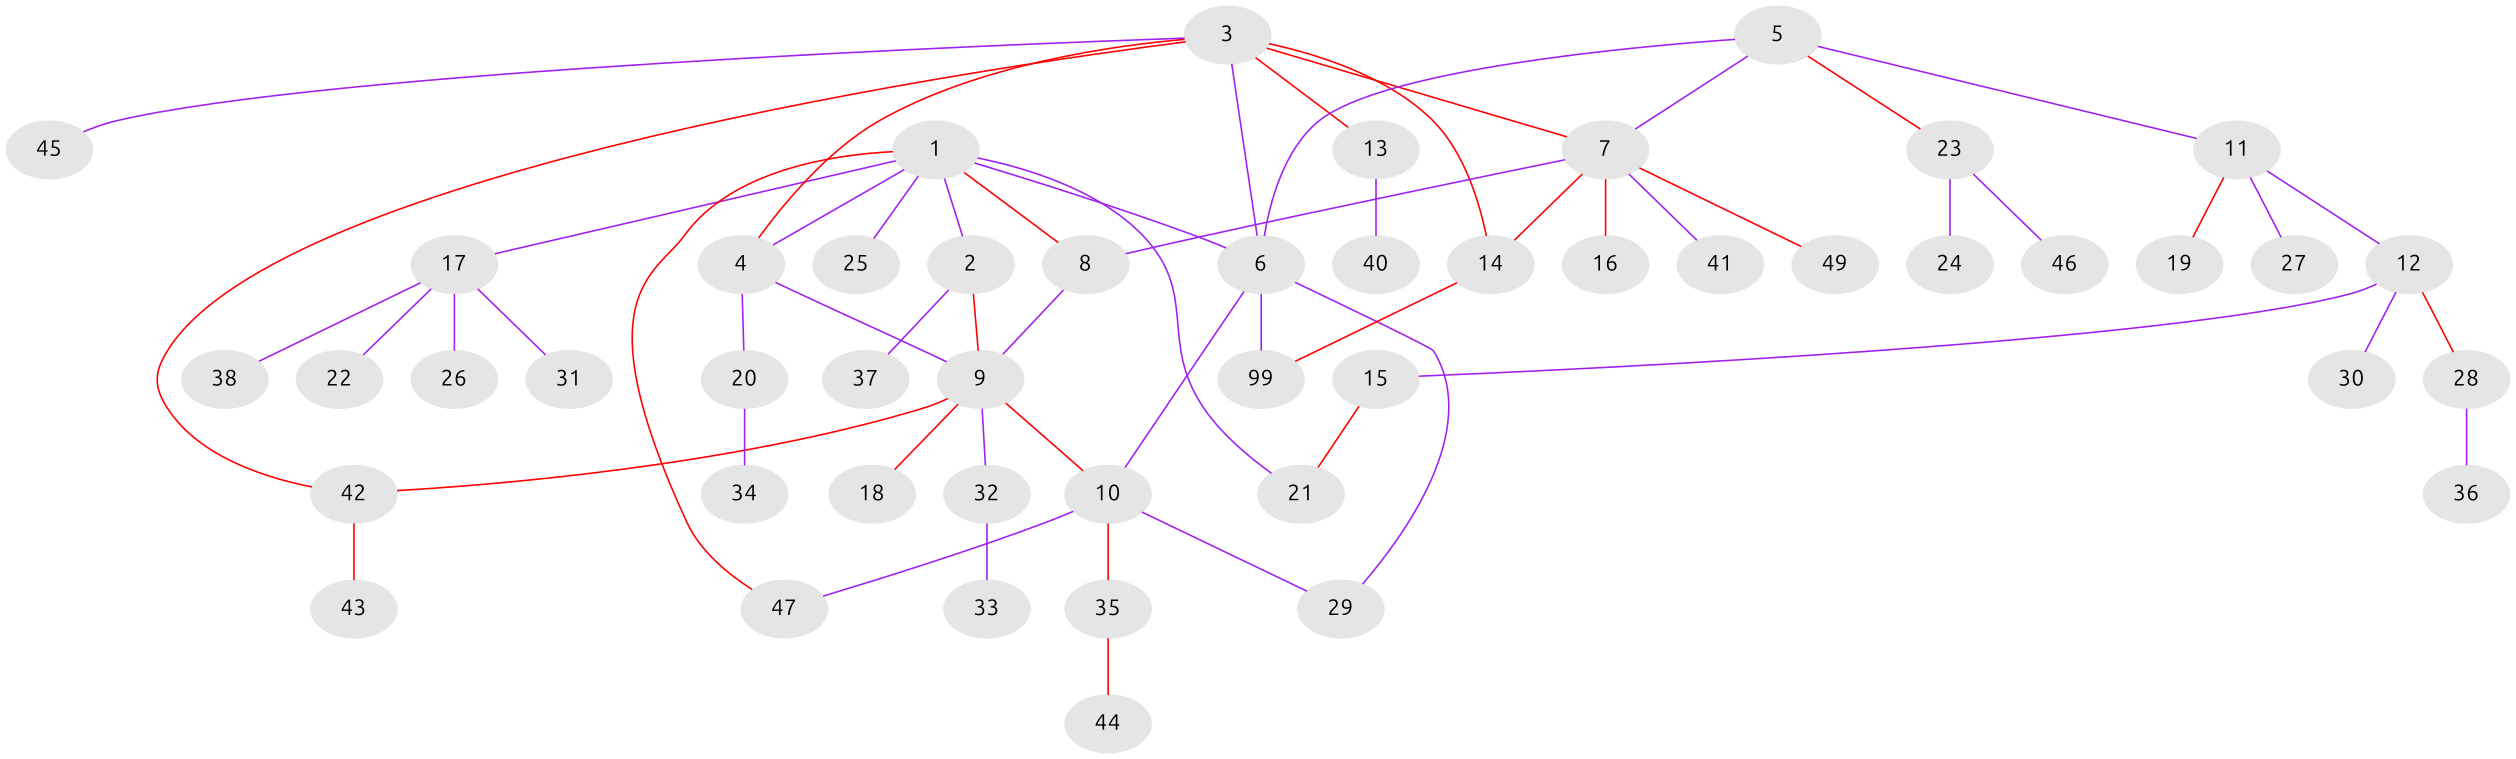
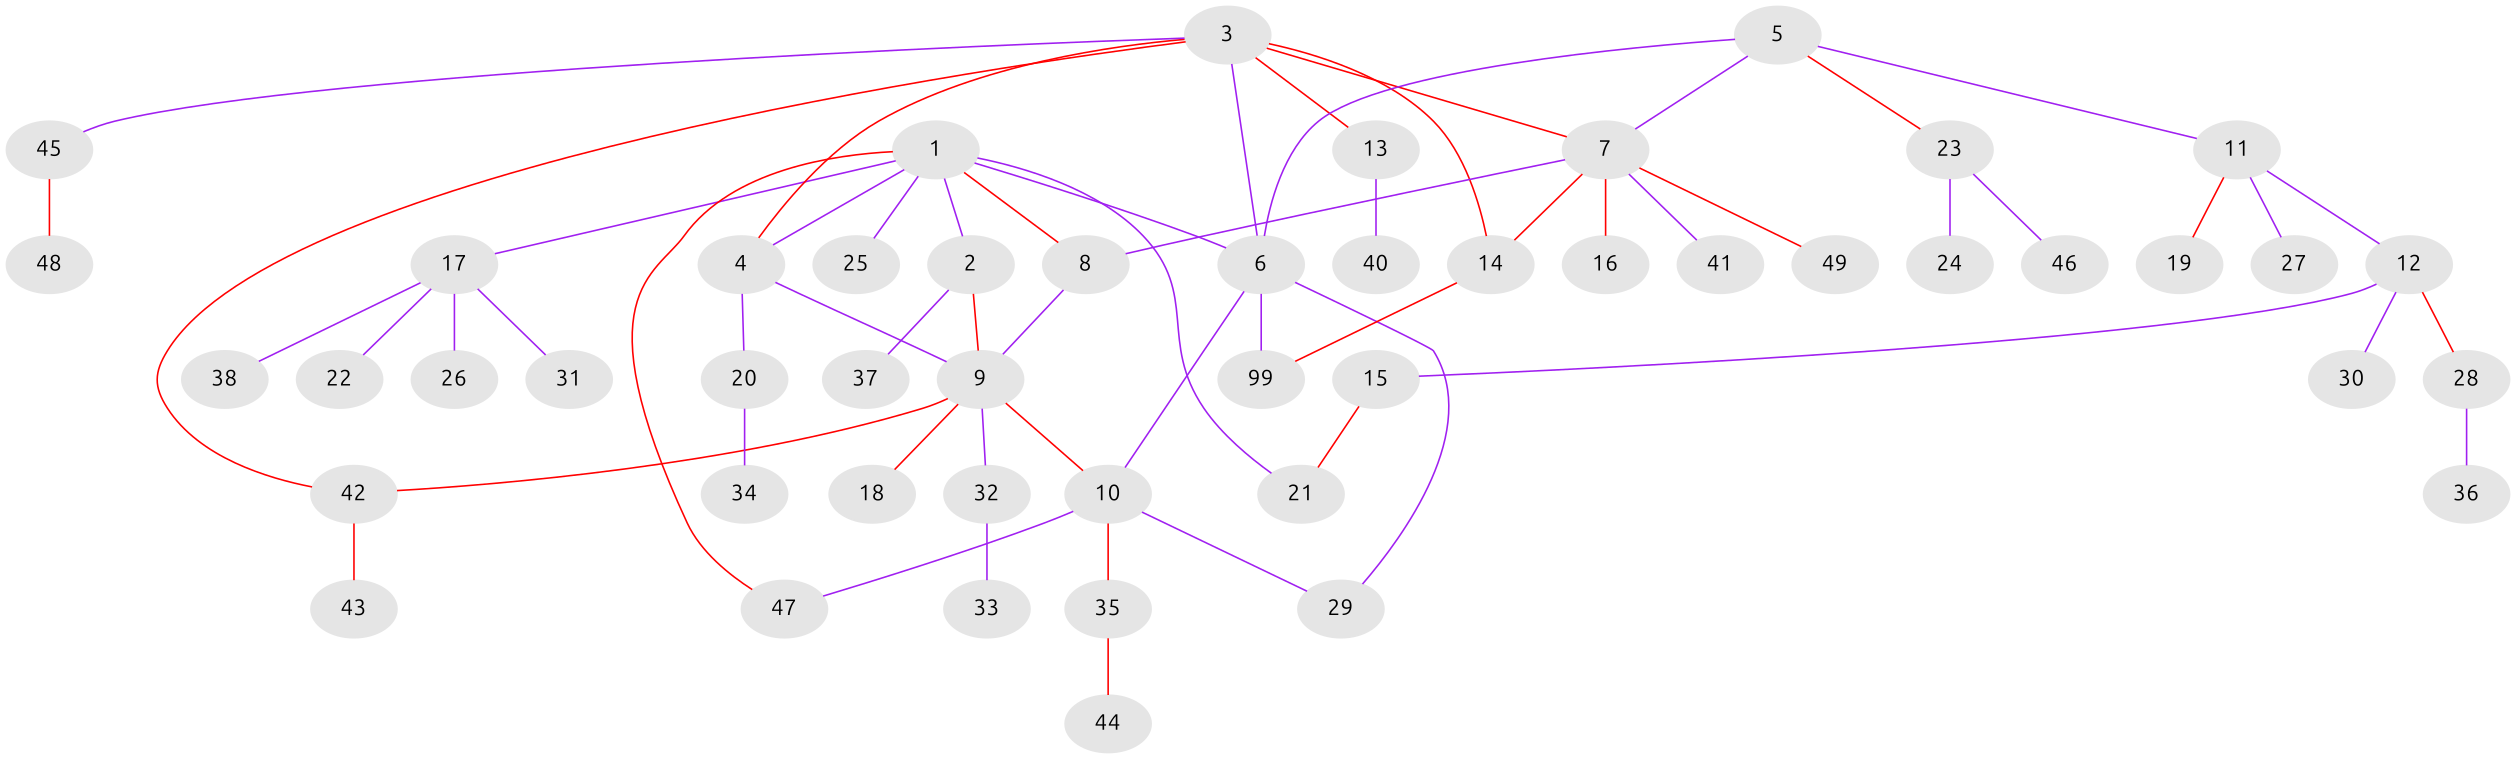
node "48": added
